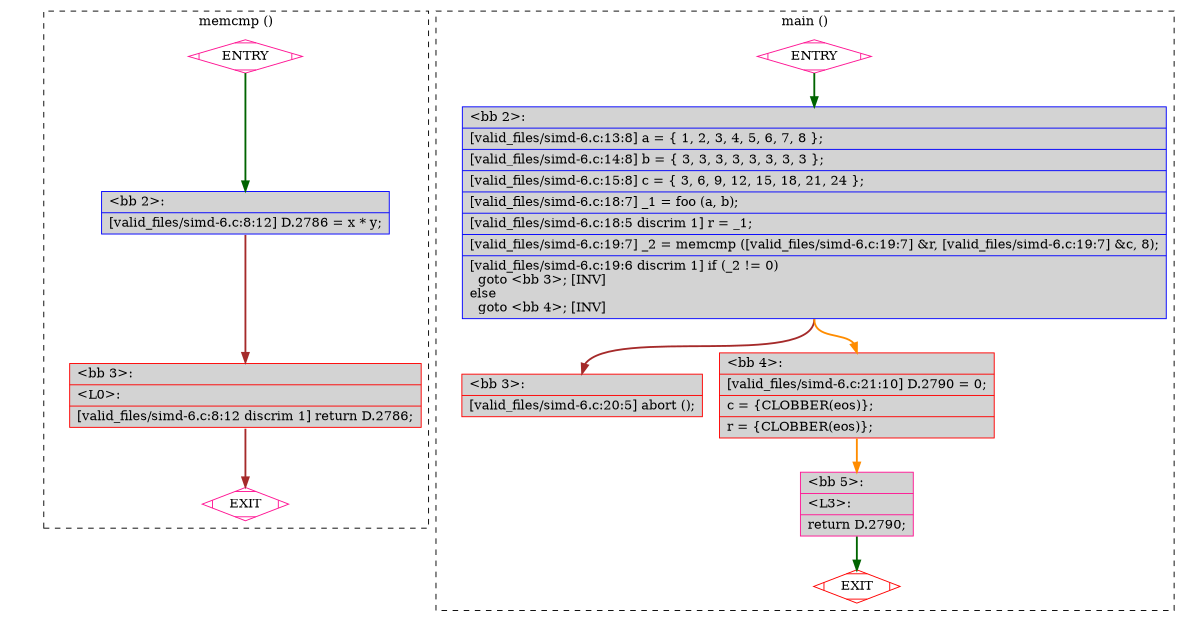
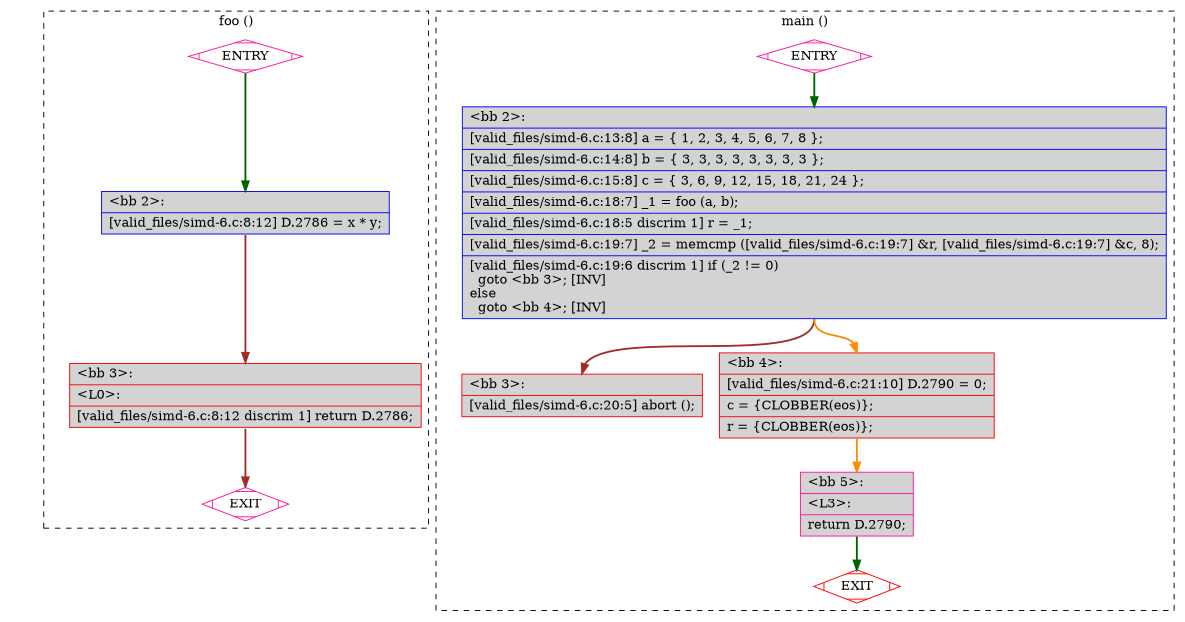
cluster "memcmp ()": label "memcmp ()" -> "foo ()"
